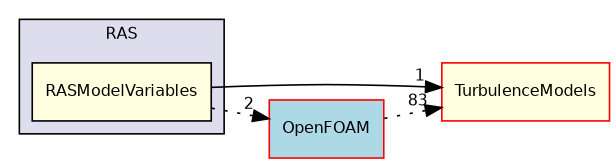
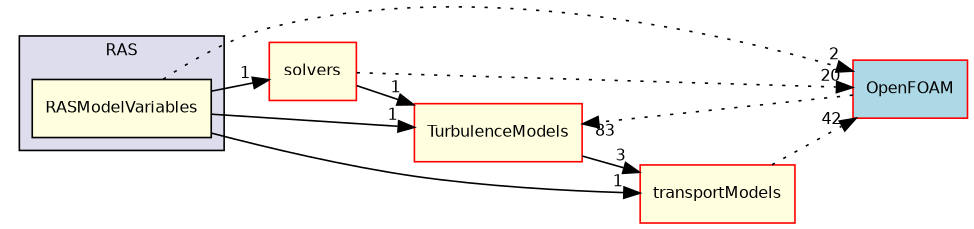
node "solvers": added
node "transportModels": added
